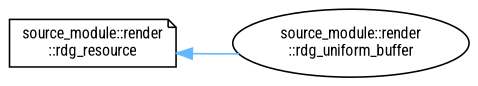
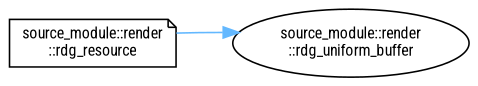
edge "source_module::render ::rdg_uniform_buffer" -> "source_module::render ::rdg_resource": reversed
